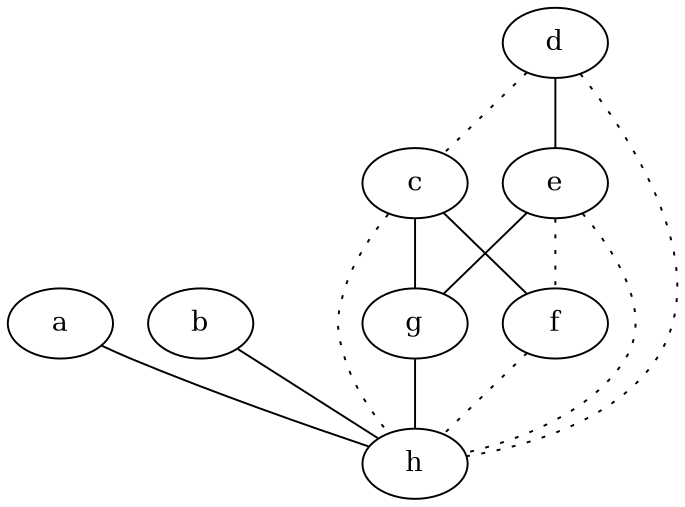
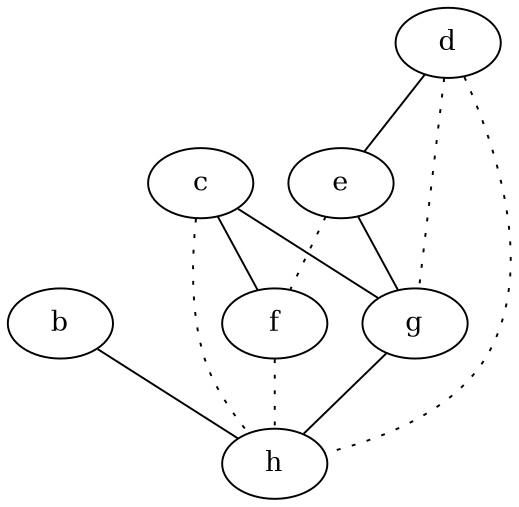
edge "d" -- "c": now "d" -- "g"
node "a": removed
edge "e" -- "h": removed
